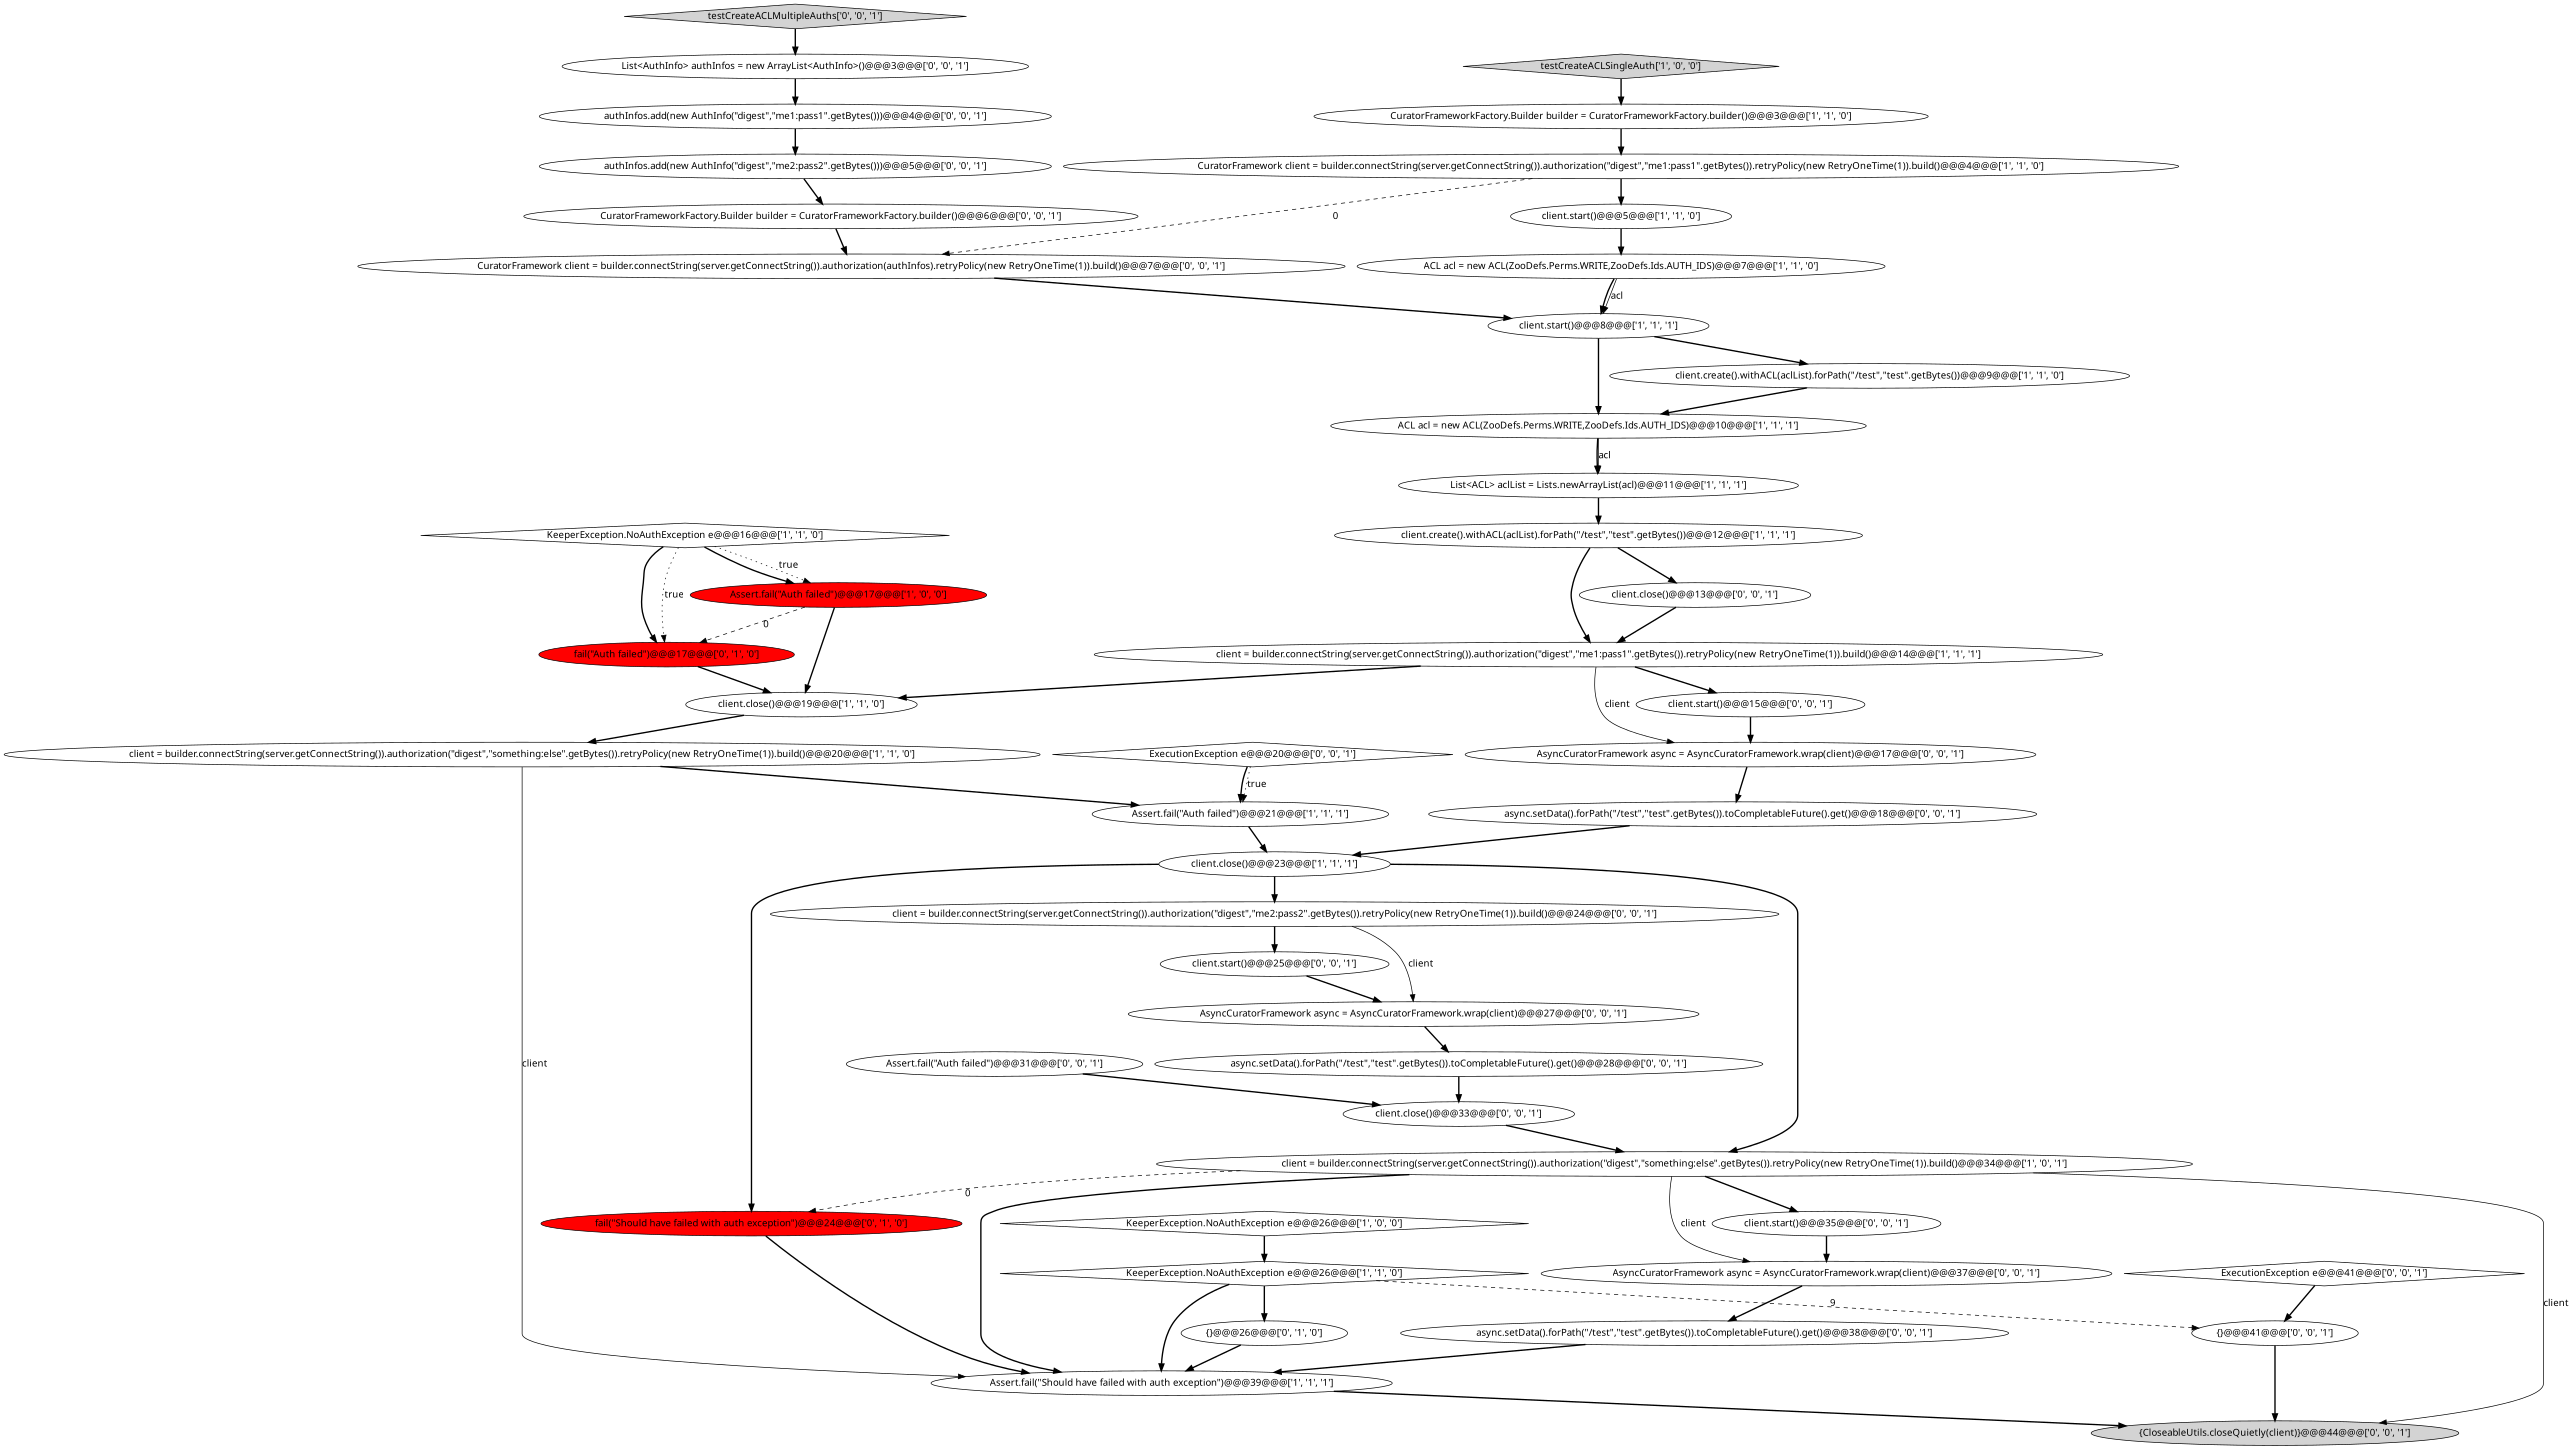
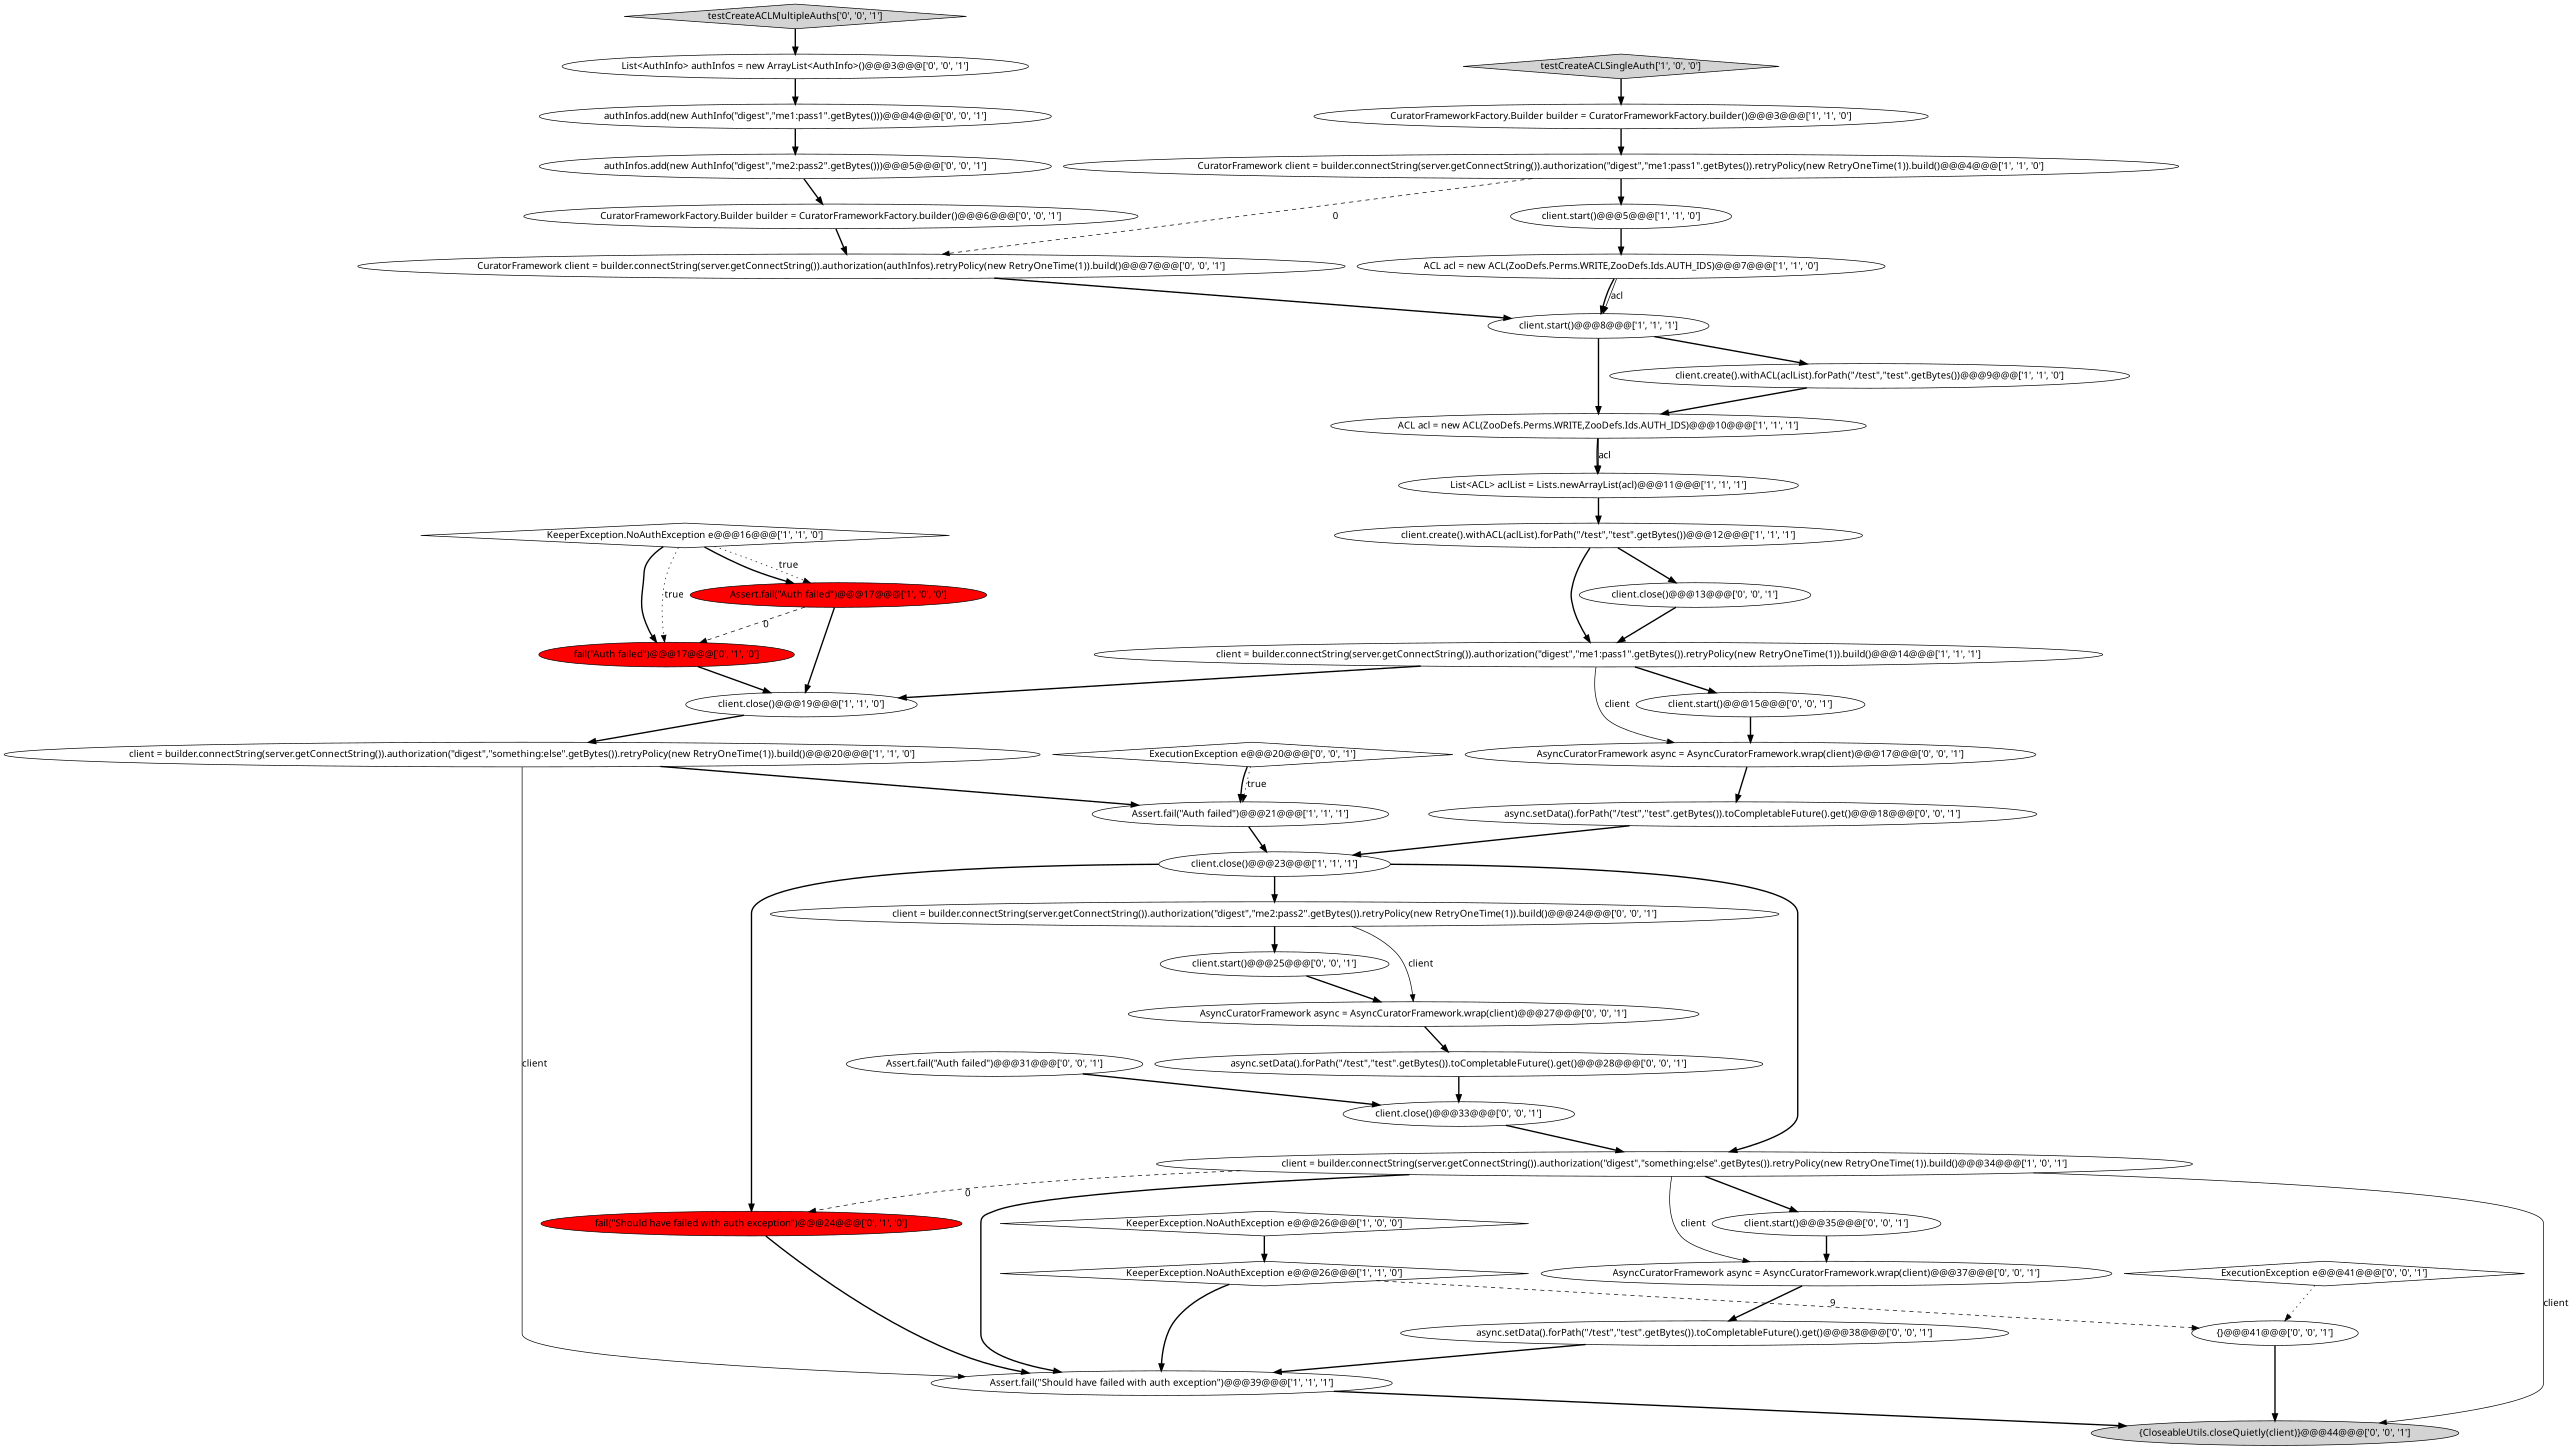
edge "ExecutionException e@@@41@@@['0', '0', '1']" -> "{}@@@41@@@['0', '0', '1']": style bold -> dotted
node "{}@@@26@@@['0', '1', '0']": removed
